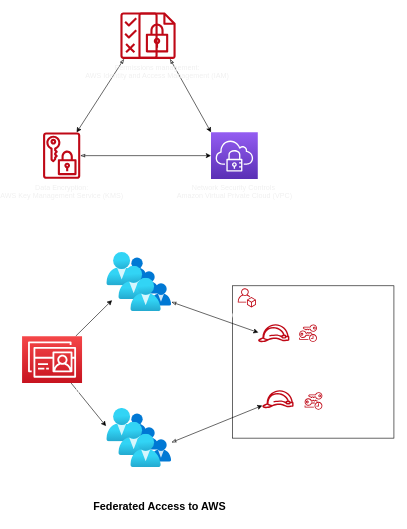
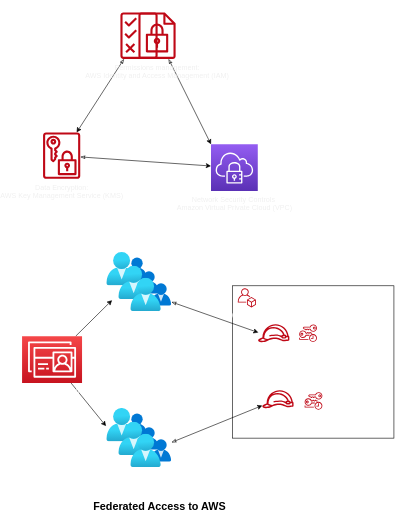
node "Network Security Controls Amazon Virtual Private Cloud (VPC)": moved (234, 156) -> (234, 168)
